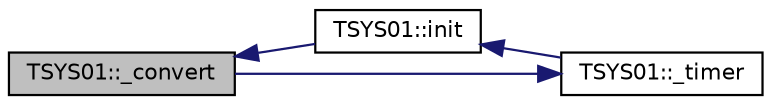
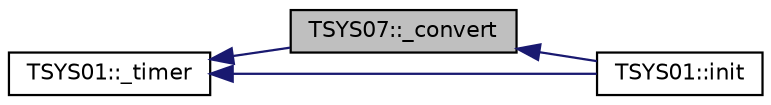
edge "TSYS01::_timer" -> "TSYS01::init": reversed
node "TSYS01::_convert": label "TSYS01::_convert" -> "TSYS07::_convert"
